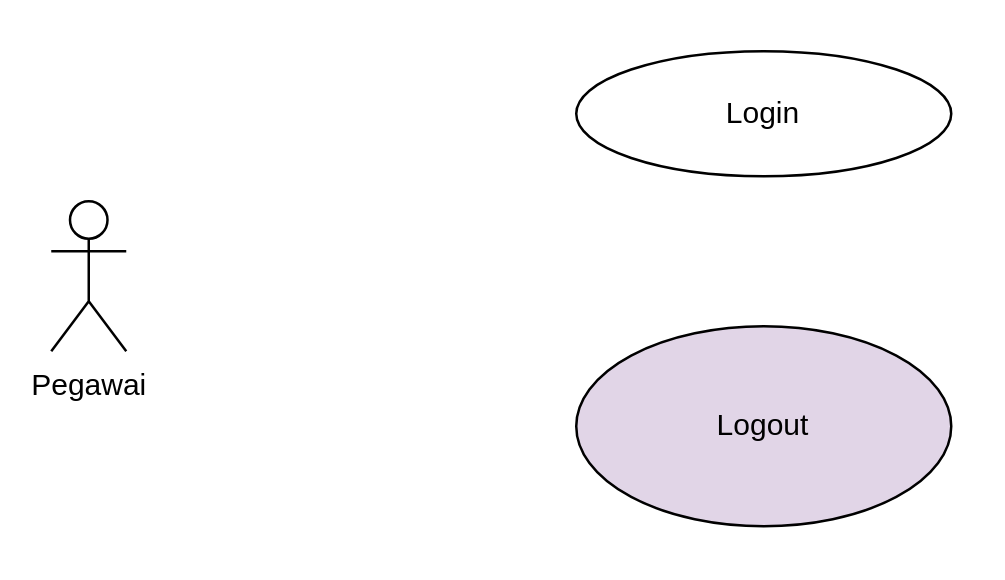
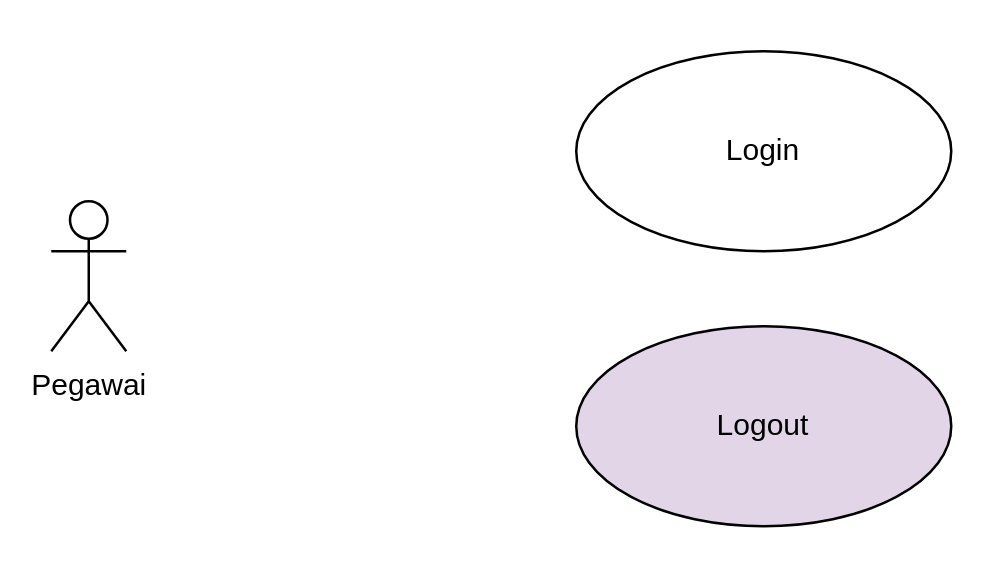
node "Login": size 375x125 -> 375x200
